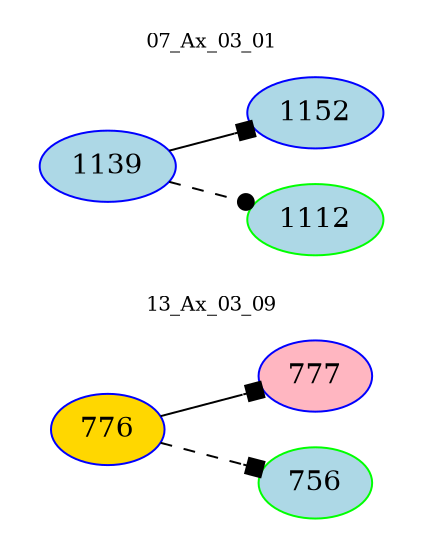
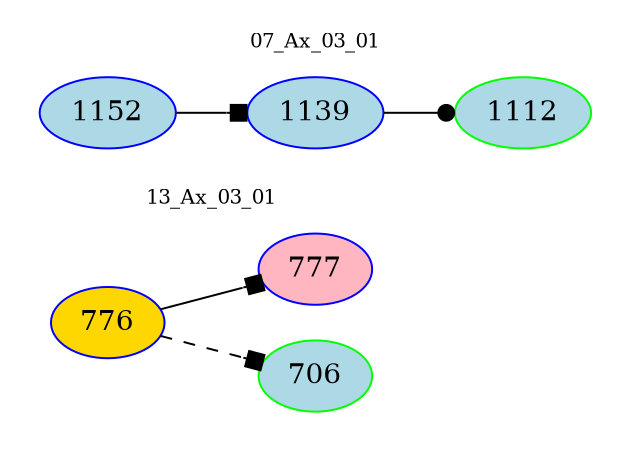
edge "1139" -> "1152": reversed
edge "1139" -> "1112": style dashed -> solid
cluster "13_Ax_03_09": label "13_Ax_03_09" -> "13_Ax_03_01"
node "756": label "756" -> "706"
